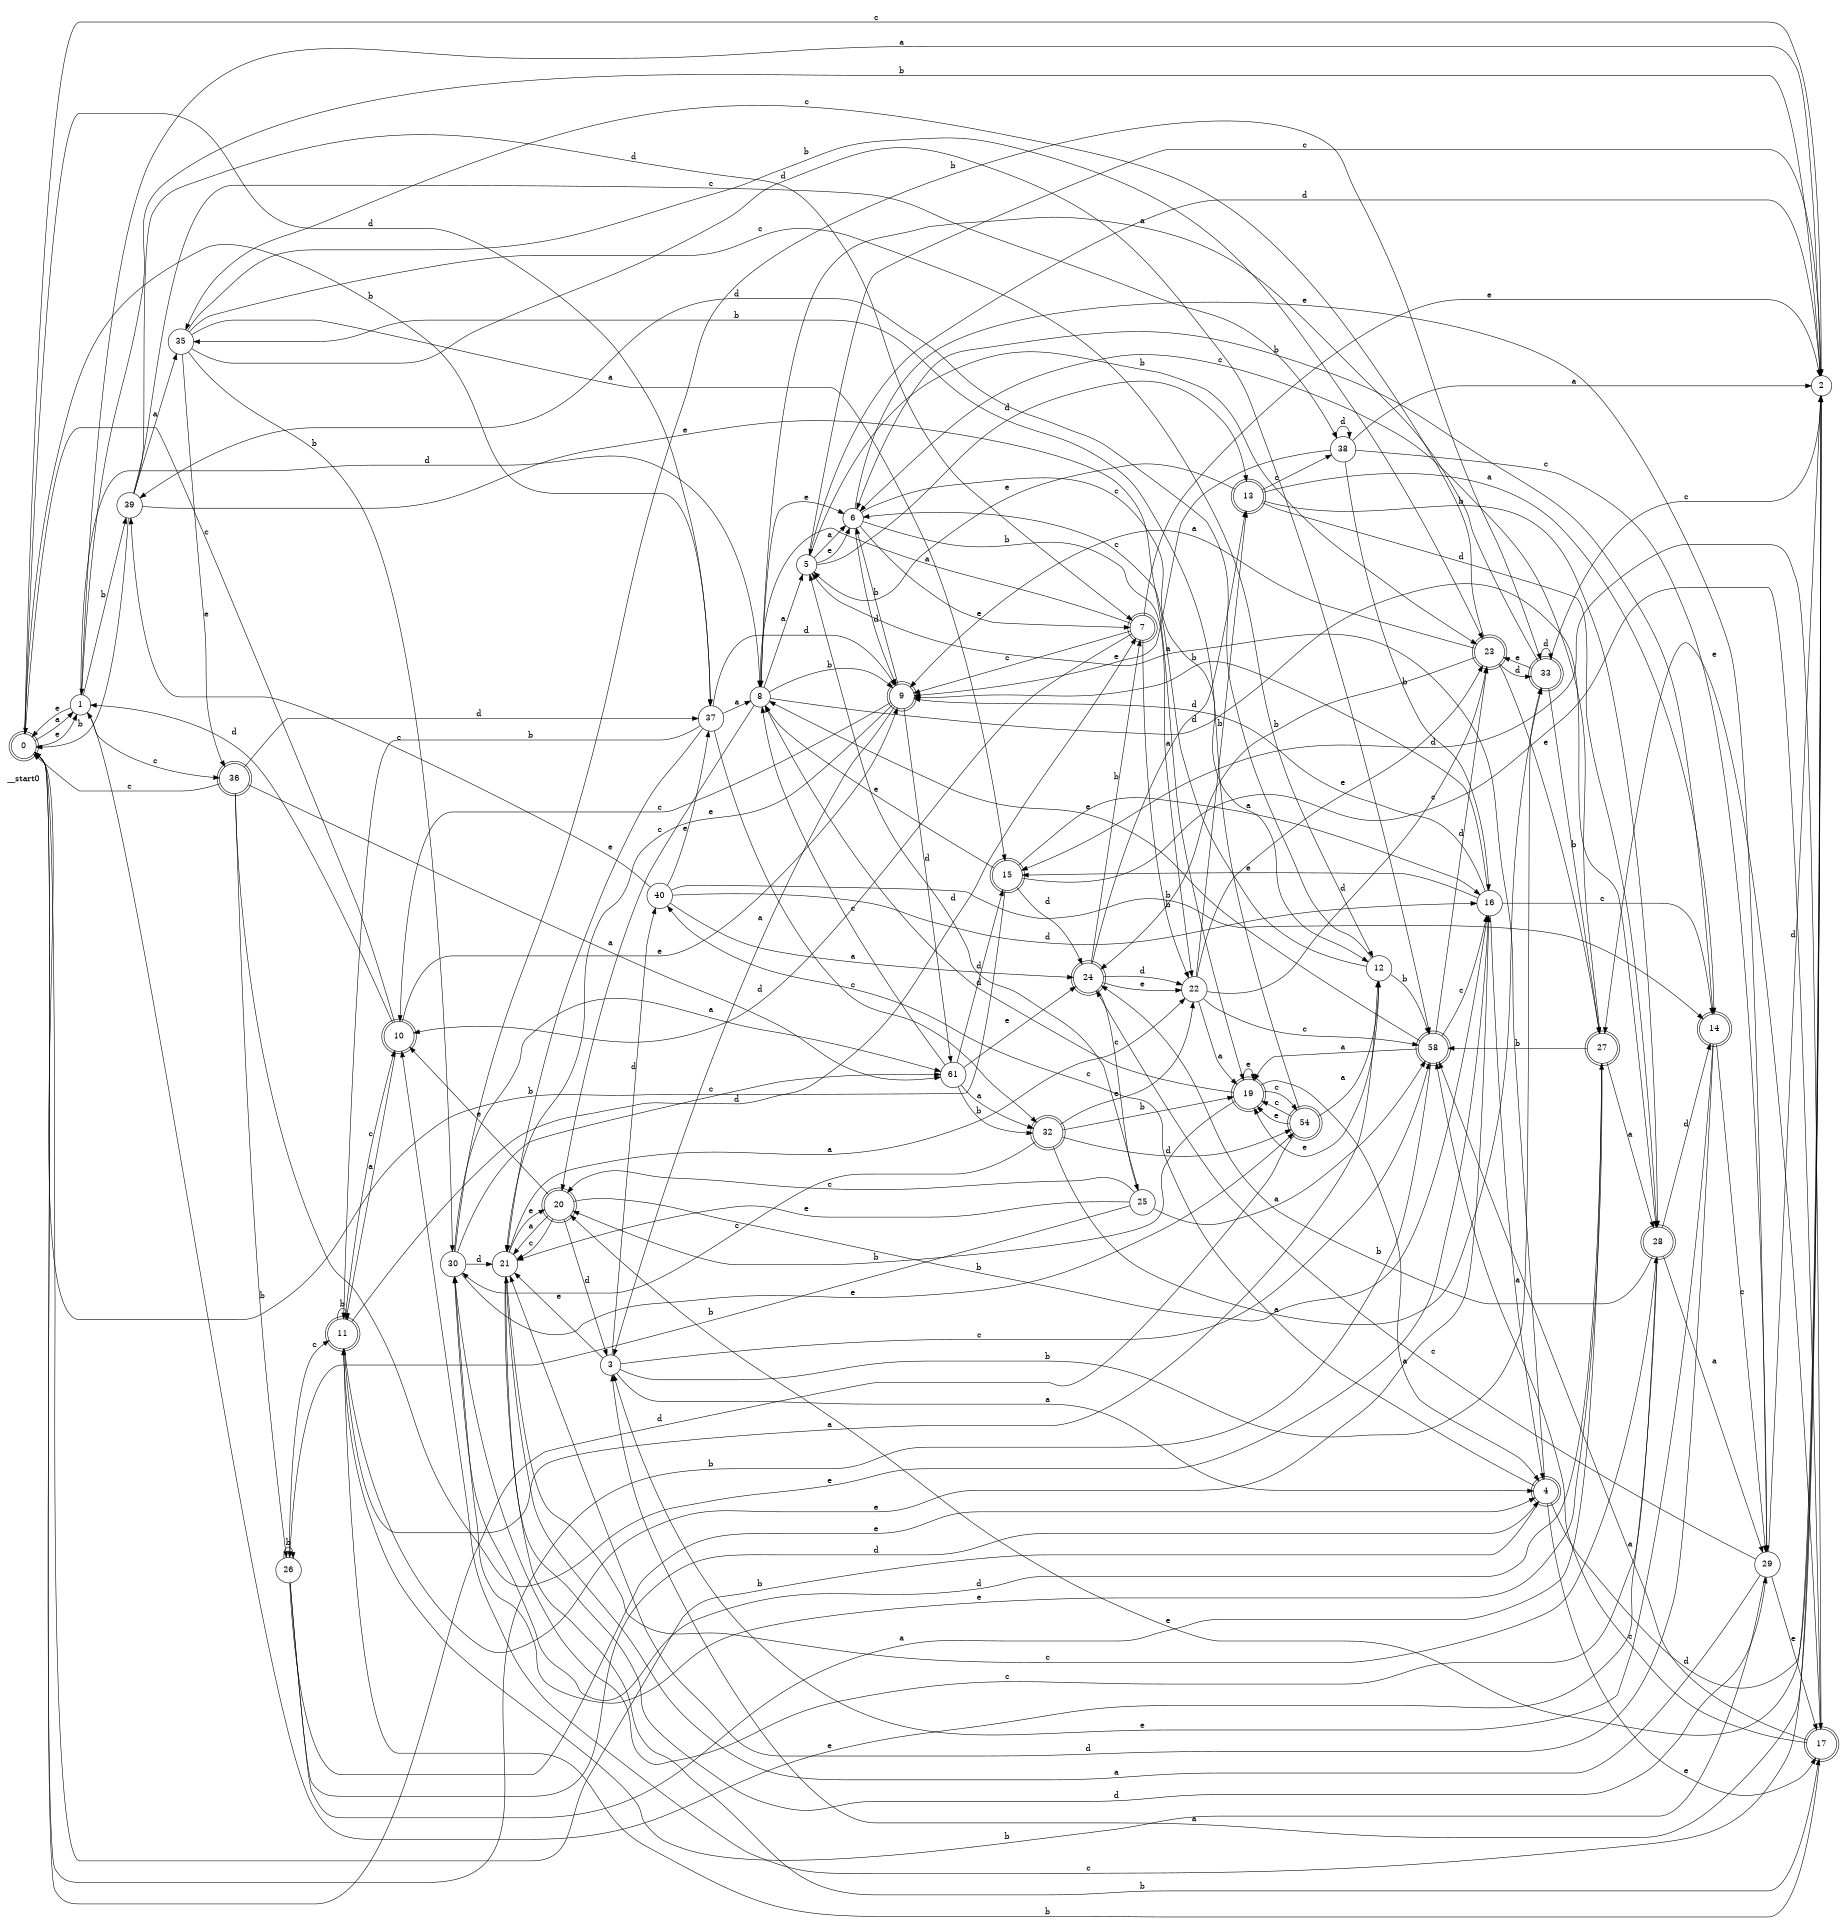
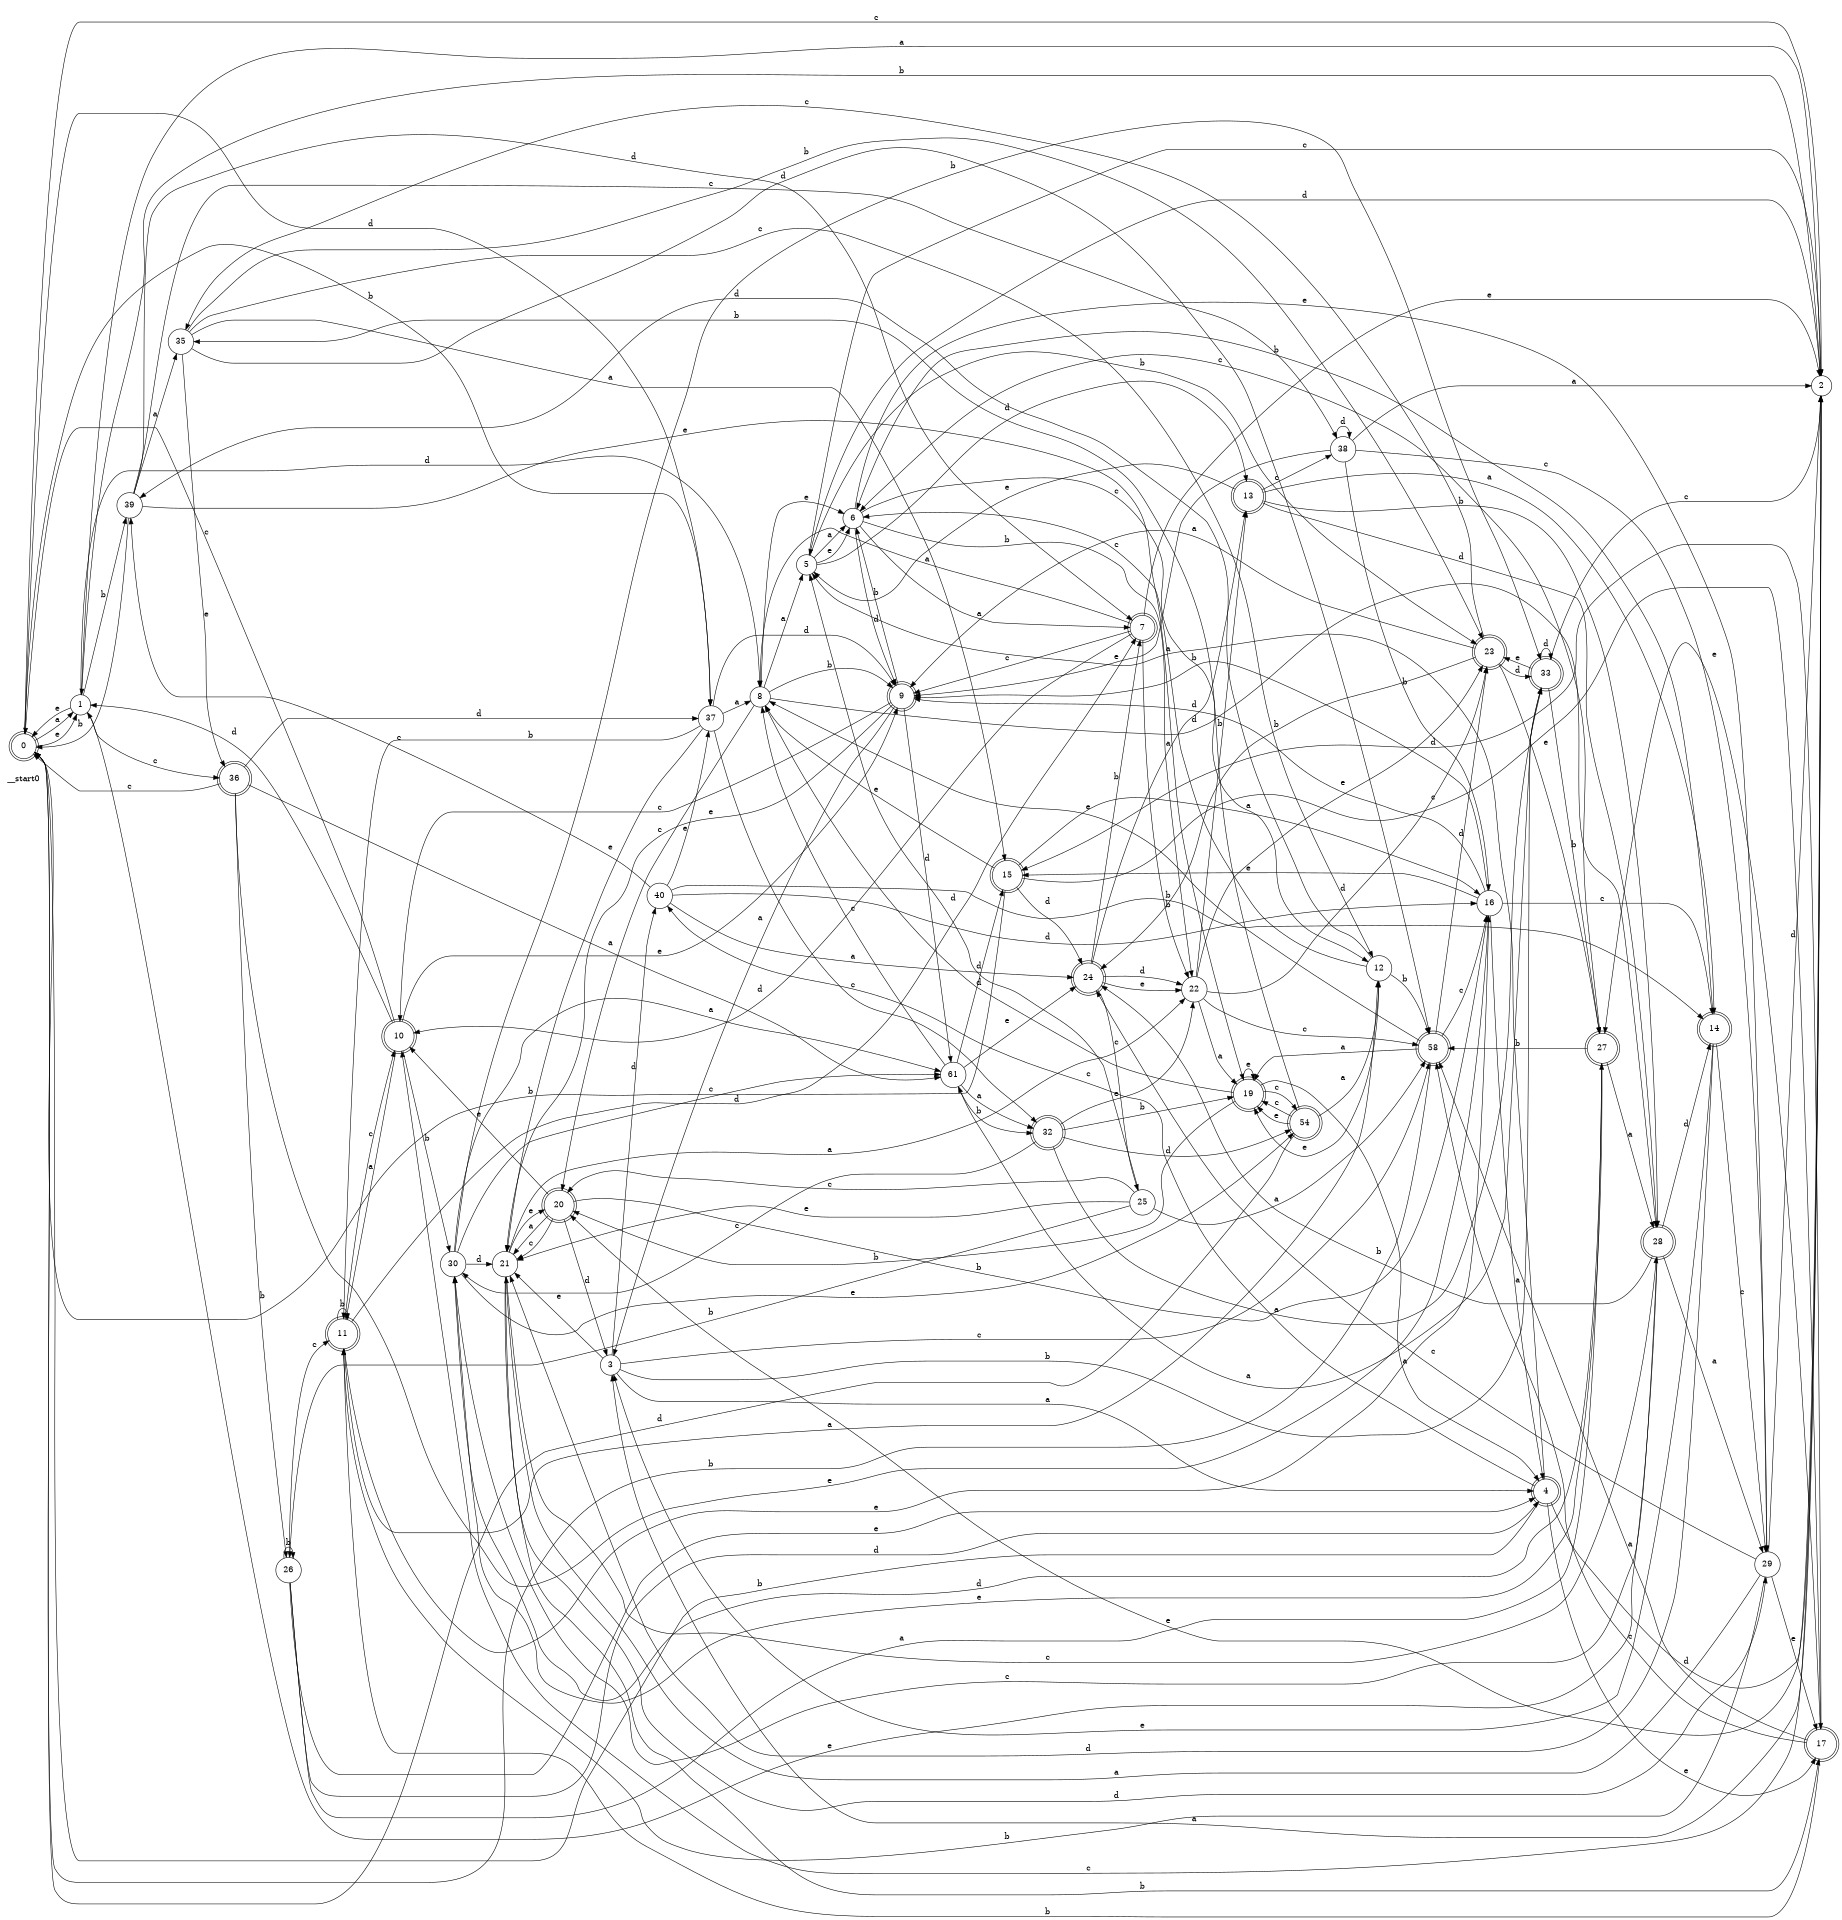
edge "33" -> "8": now "33" -> "61"
edge "6" -> "7": label "e" -> "a"
edge "35" -> "30": now "10" -> "30"
